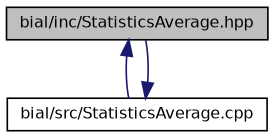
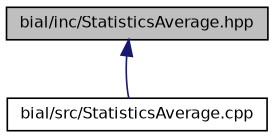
edge "bial/inc/StatisticsAverage.hpp" -> "bial/src/StatisticsAverage.cpp": removed
